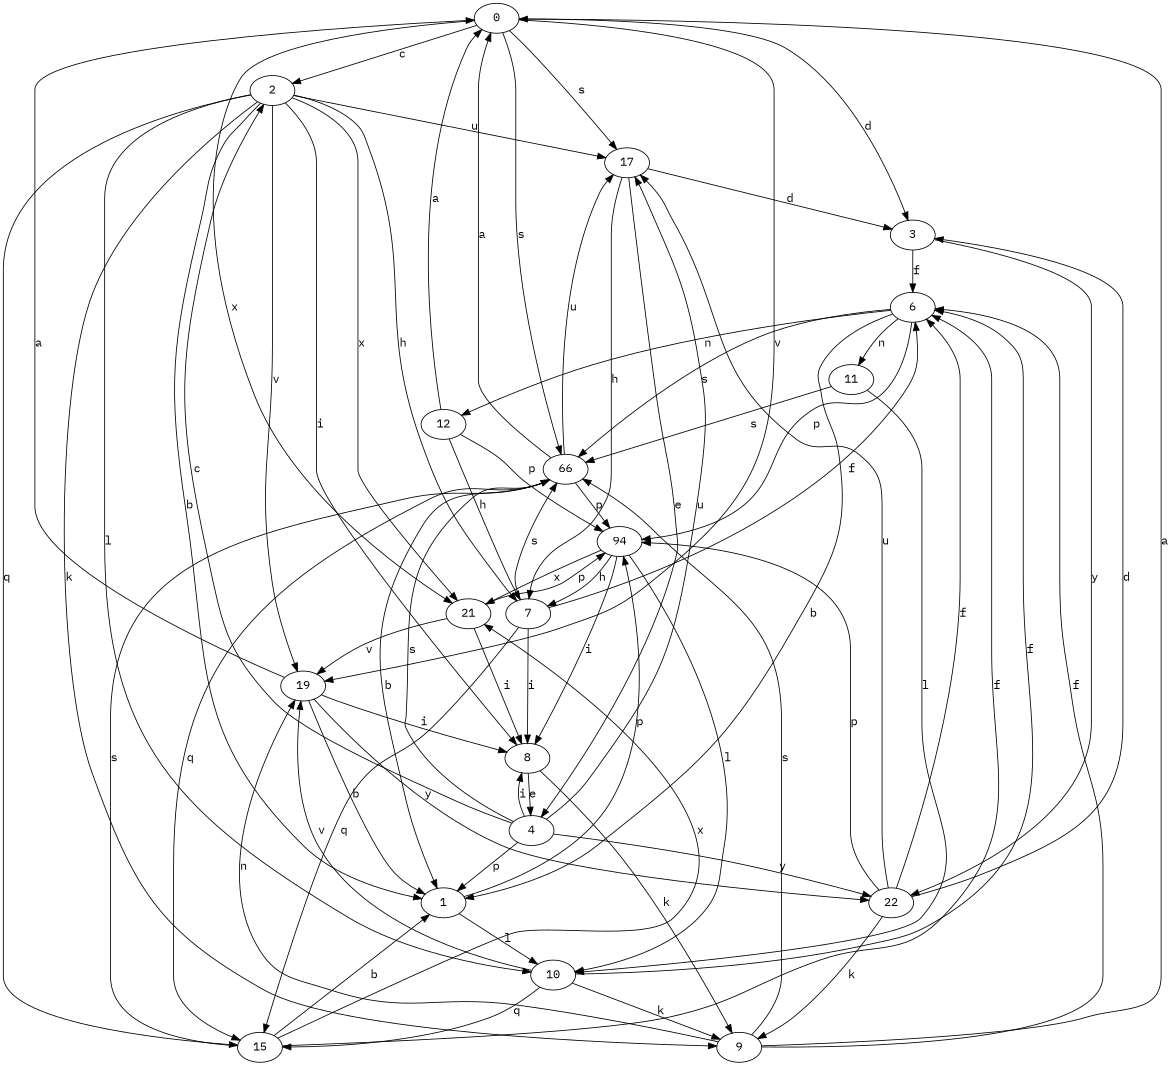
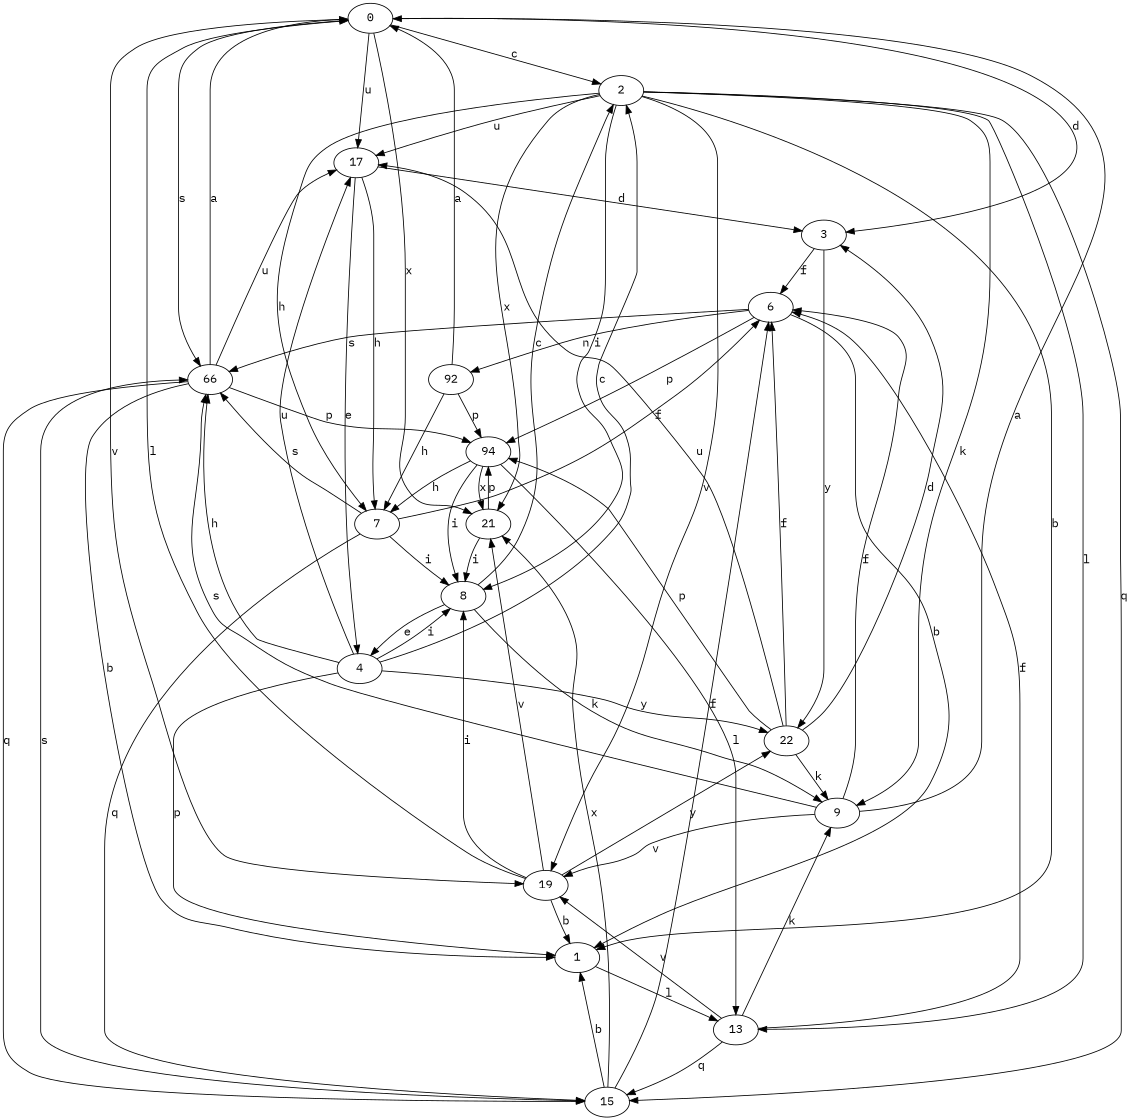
edge "0" -> "17": label "s" -> "u"
edge "19" -> "0": label "a" -> "l"
edge "8" -> "2": added, label "c"
node "11": removed
node "12": label "12" -> "92"
edge "21" -> "19": reversed
edge "4" -> "66": label "s" -> "h"
edge "1" -> "94": removed, label "p"
edge "9" -> "19": label "n" -> "v"
node "10": label "10" -> "13"
